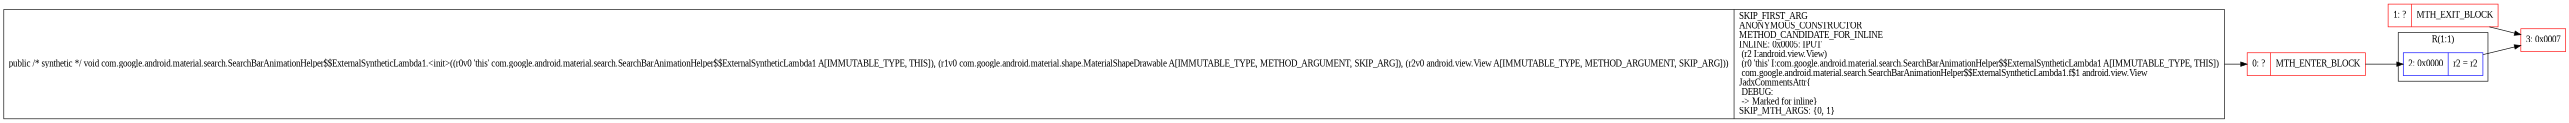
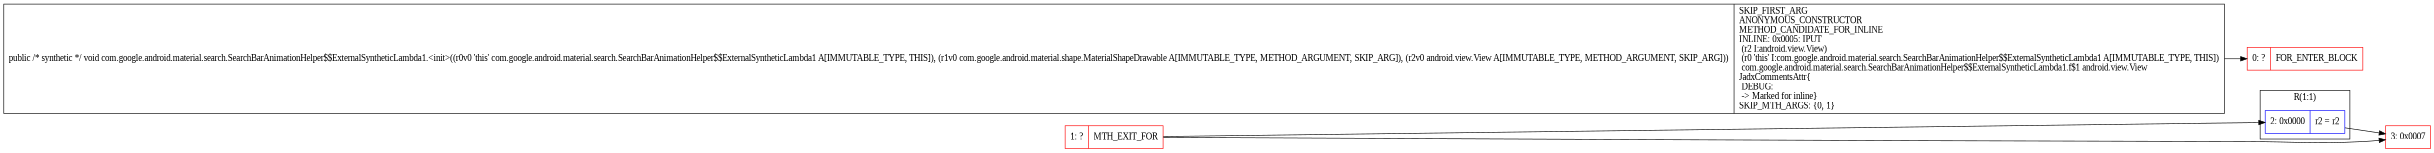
node "1: ?": text "MTH_EXIT_BLOCK" -> "MTH_EXIT_FOR"
node "0: ?": text "MTH_ENTER_BLOCK" -> "FOR_ENTER_BLOCK"
edge "0: ?" -> "2: 0x0000": now "1: ?" -> "2: 0x0000"
